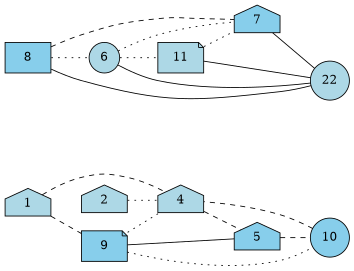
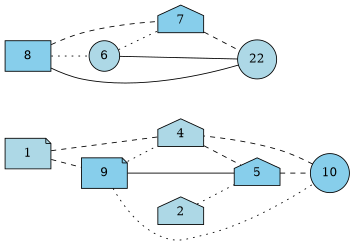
edge "7" -- "22": style solid -> dashed
node "11": removed
edge "2" -- "4": now "2" -- "5"
node "1": shape house -> note
